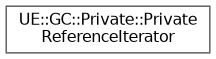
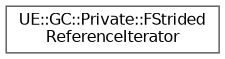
node "UE::GC::Private::Private ReferenceIterator": label "UE::GC::Private::Private ReferenceIterator" -> "UE::GC::Private::FStrided ReferenceIterator"
